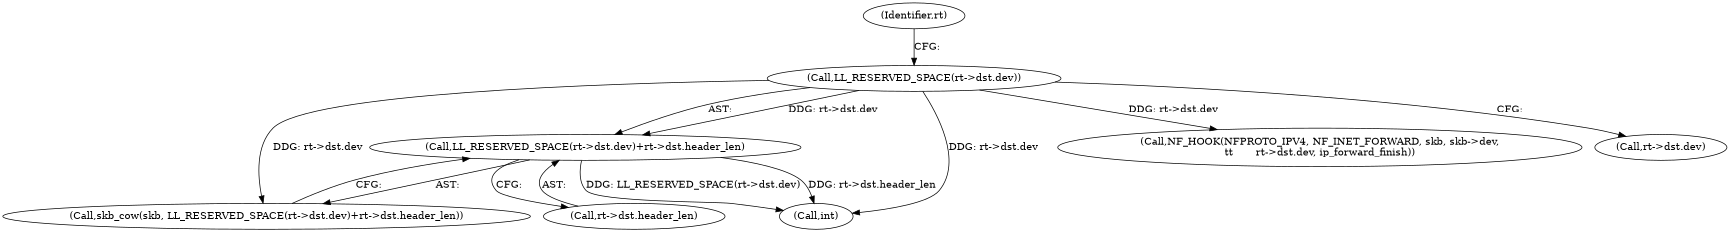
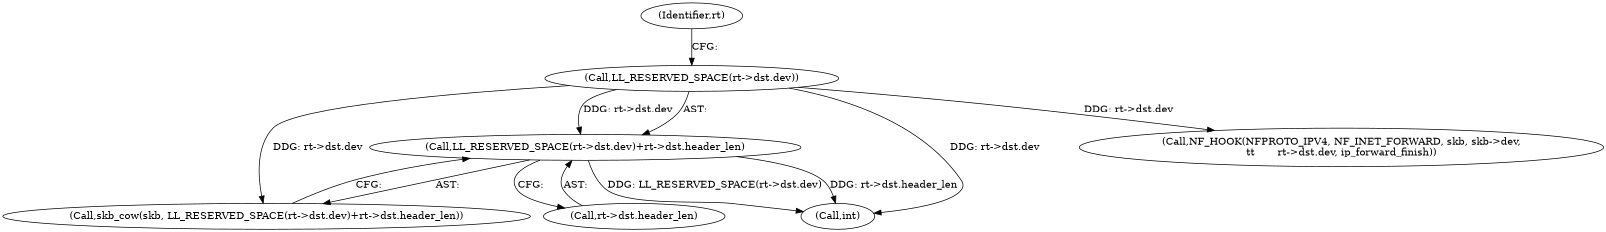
node "(Call,rt->dst.dev)": removed
